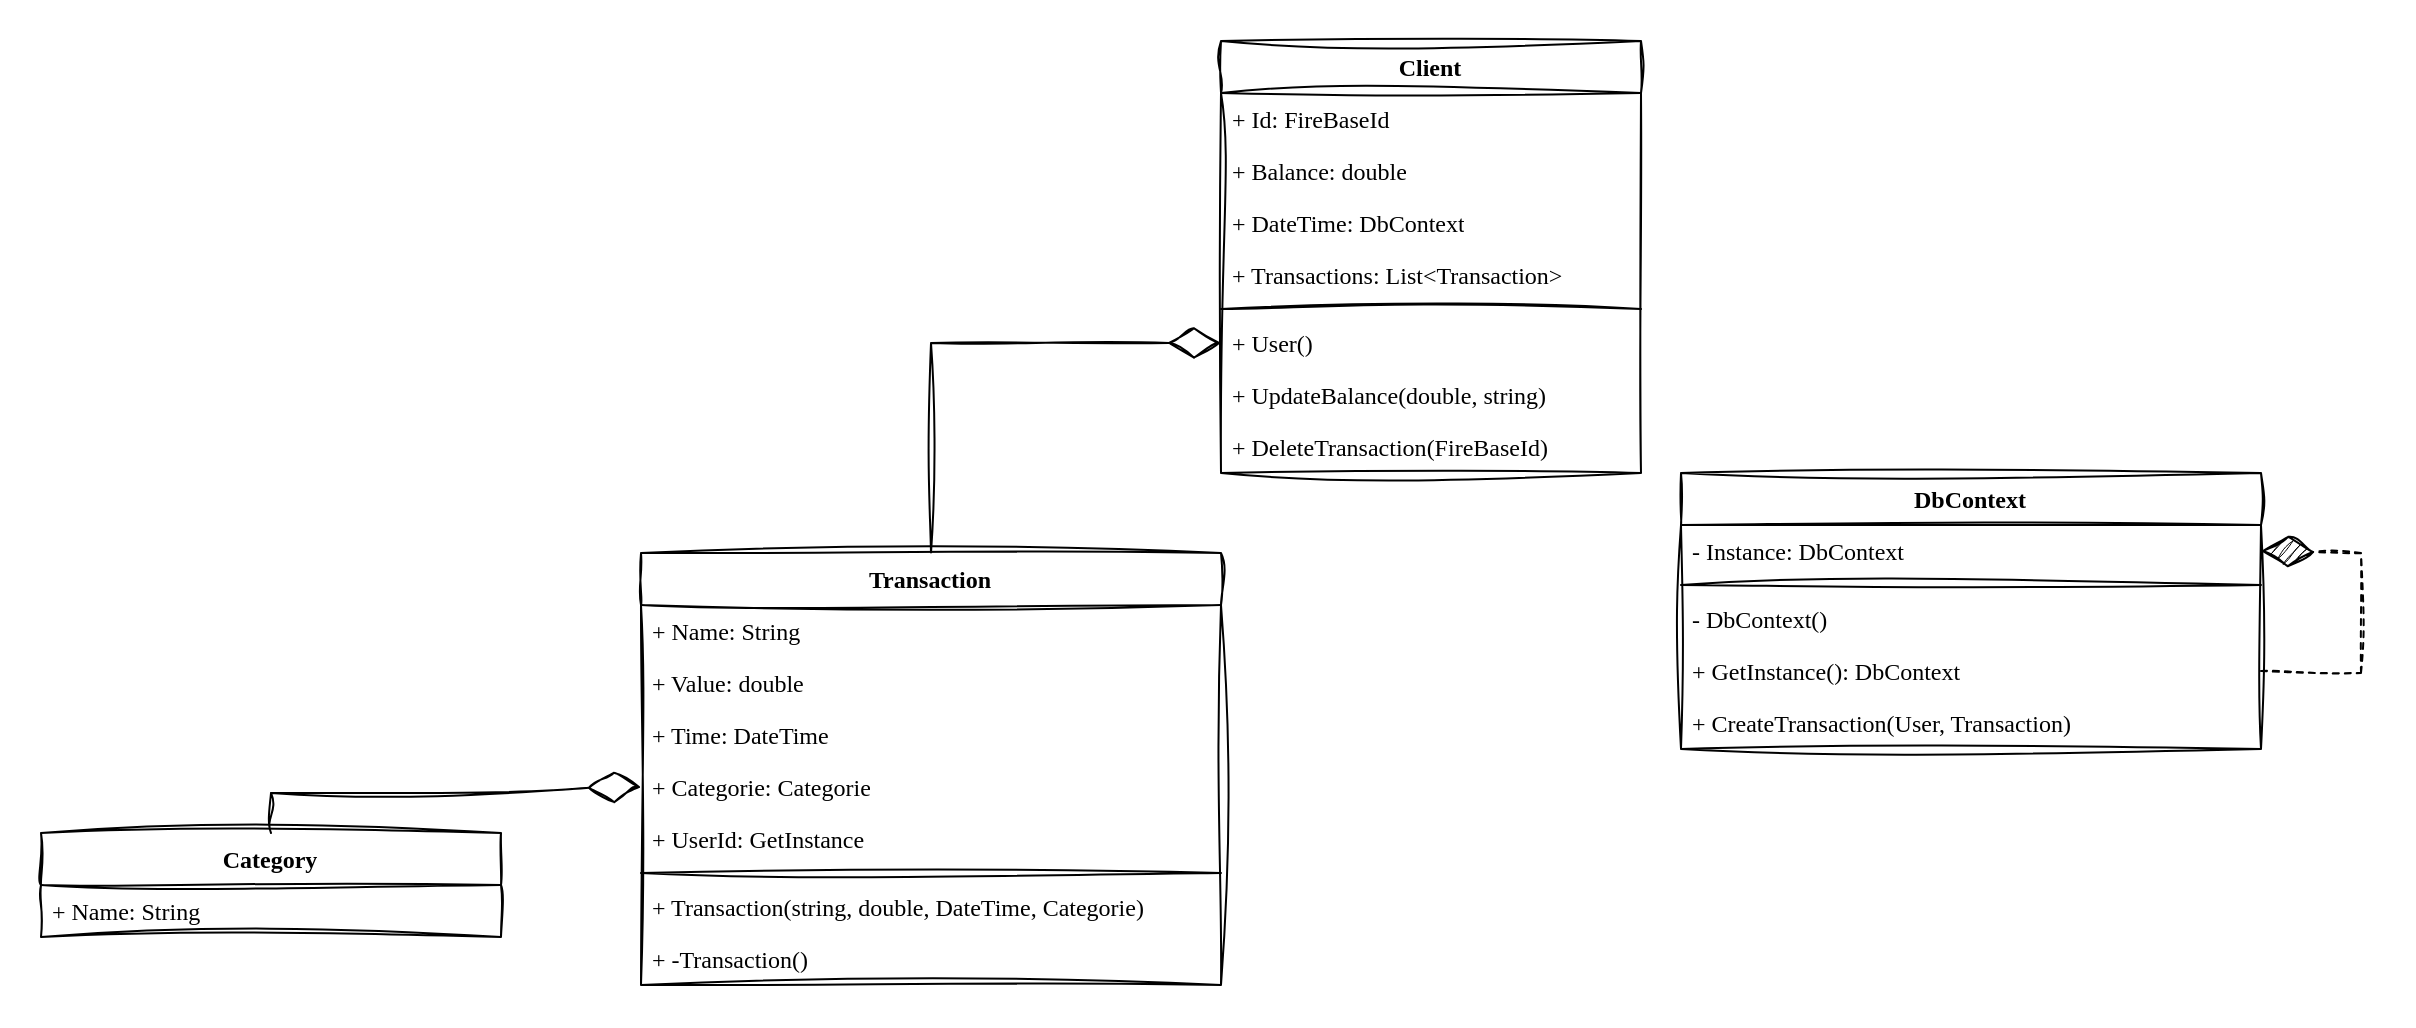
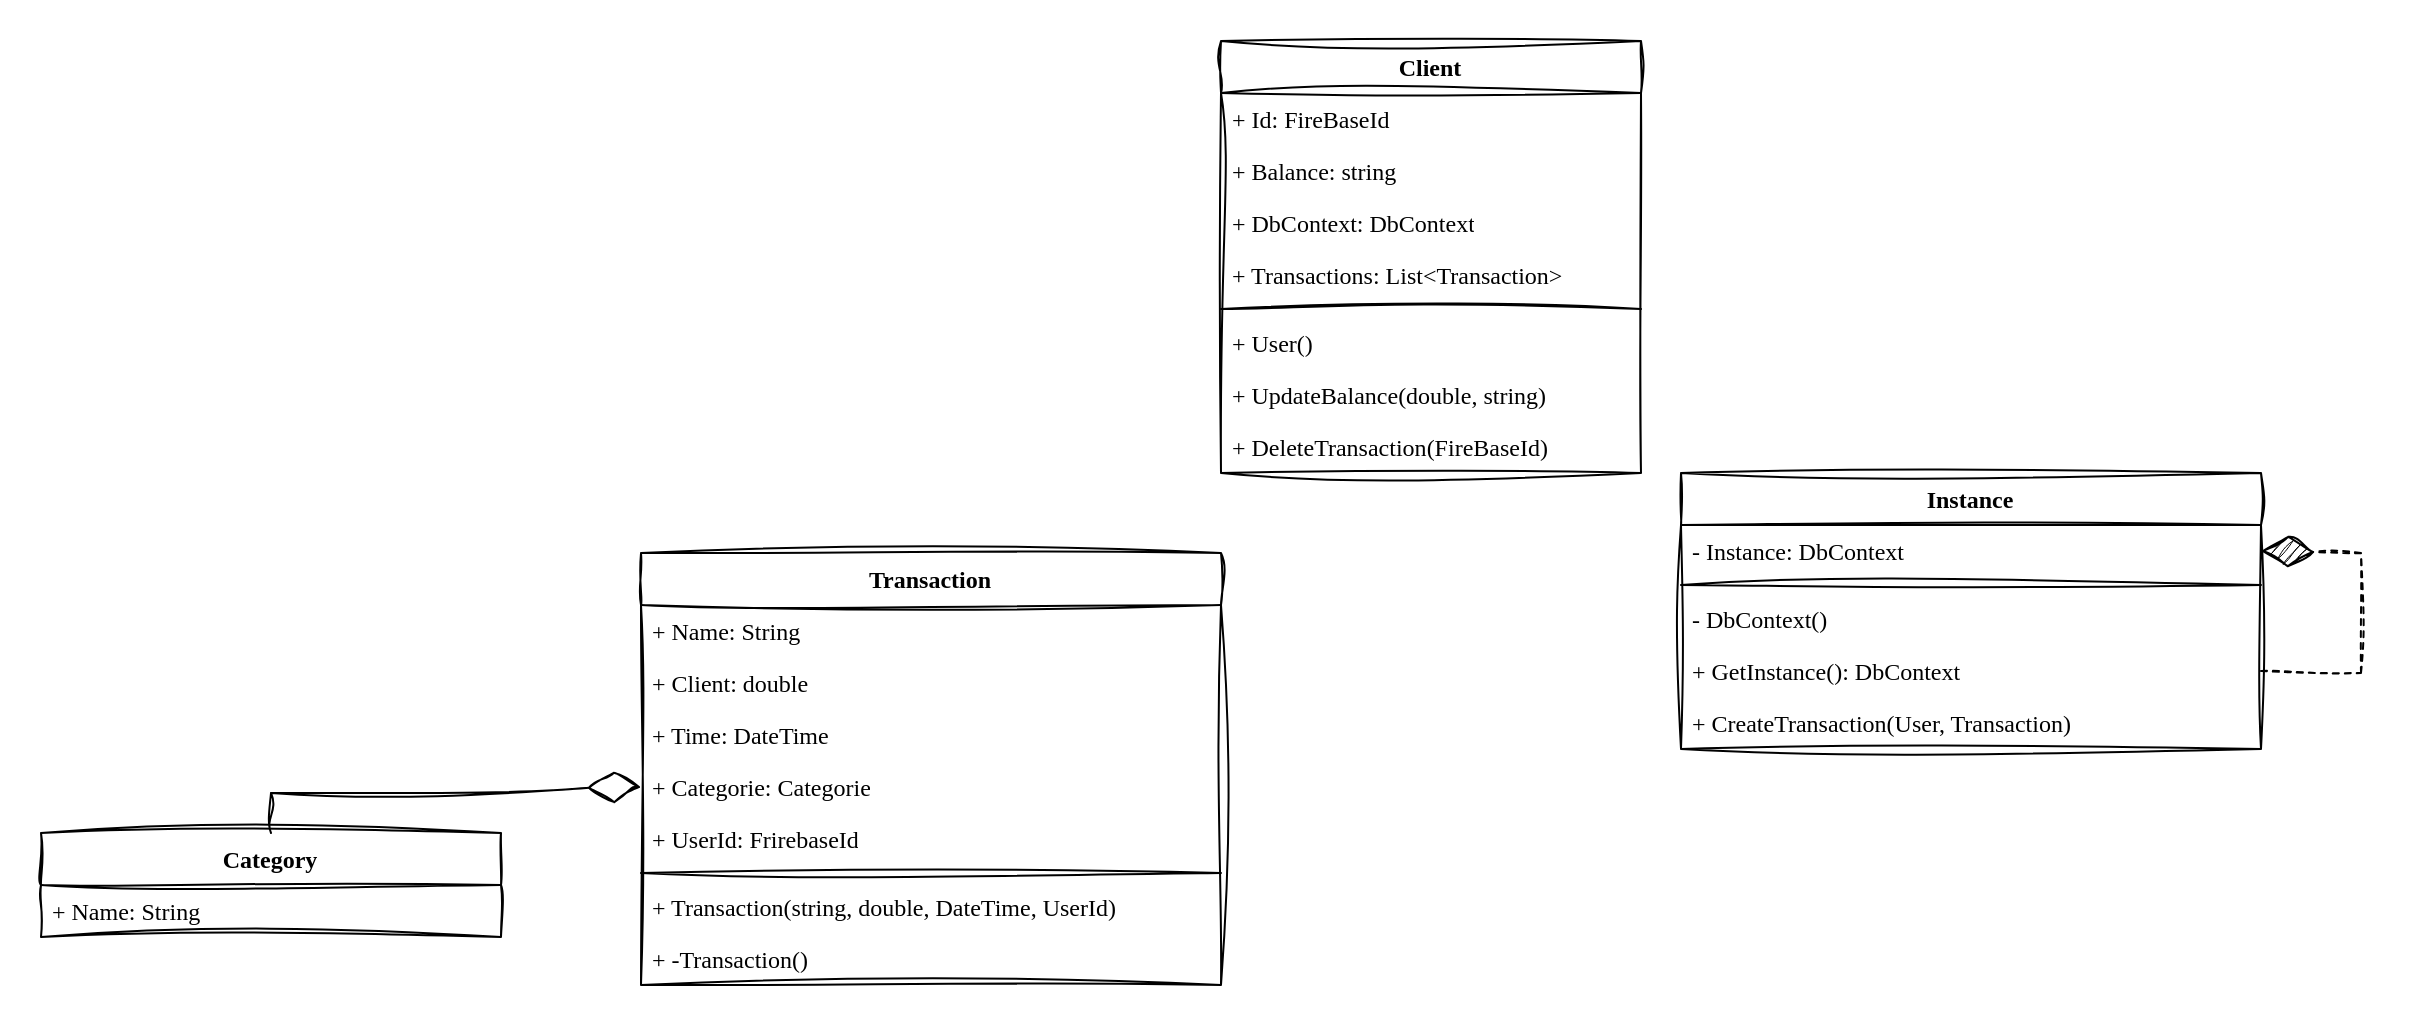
node "+ Balance: double": label "+ Balance: double" -> "+ Balance: string"
node "+ DateTime: DbContext": label "+ DateTime: DbContext" -> "+ DbContext: DbContext"
edge "Transaction" -> "+ User()": removed
node "DbContext": label "DbContext" -> "Instance"
node "+ Value: double": label "+ Value: double" -> "+ Client: double"
node "+ UserId: GetInstance": label "+ UserId: GetInstance" -> "+ UserId: FrirebaseId"
node "+ Transaction(string, double, DateTime, Categorie)": label "+ Transaction(string, double, DateTime, Categorie)" -> "+ Transaction(string, double, DateTime, UserId)"
